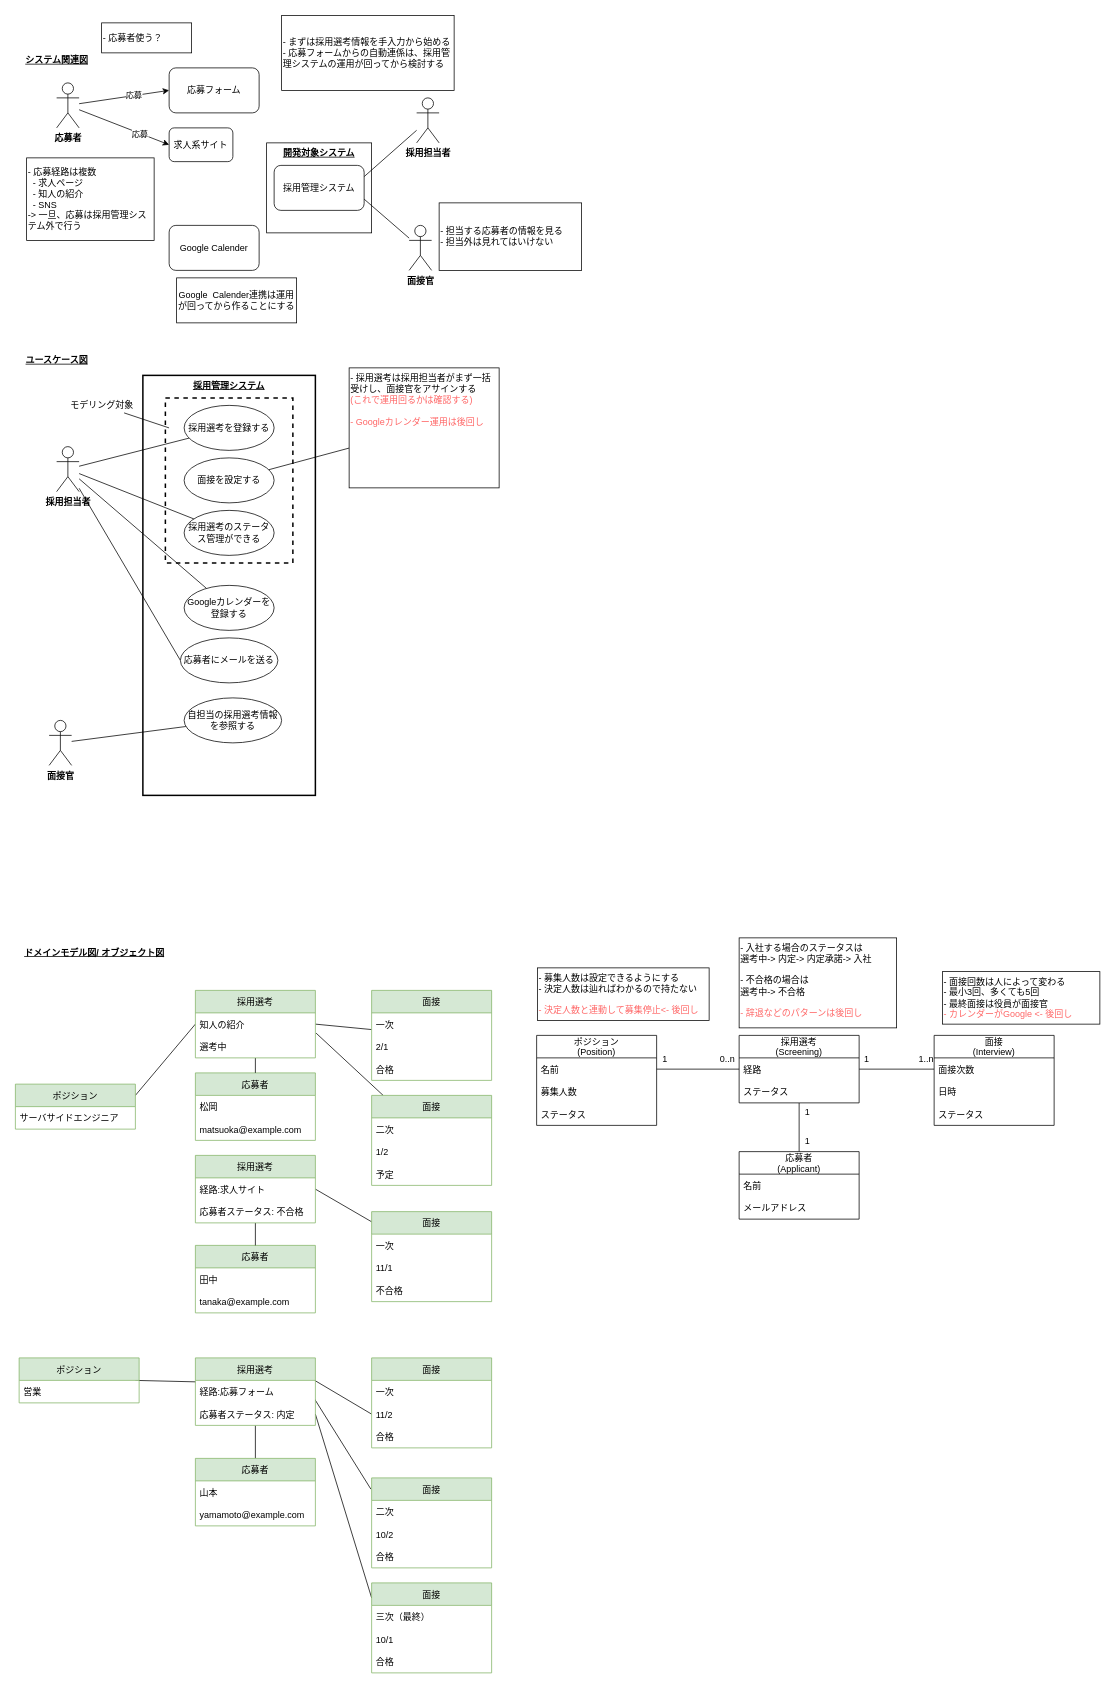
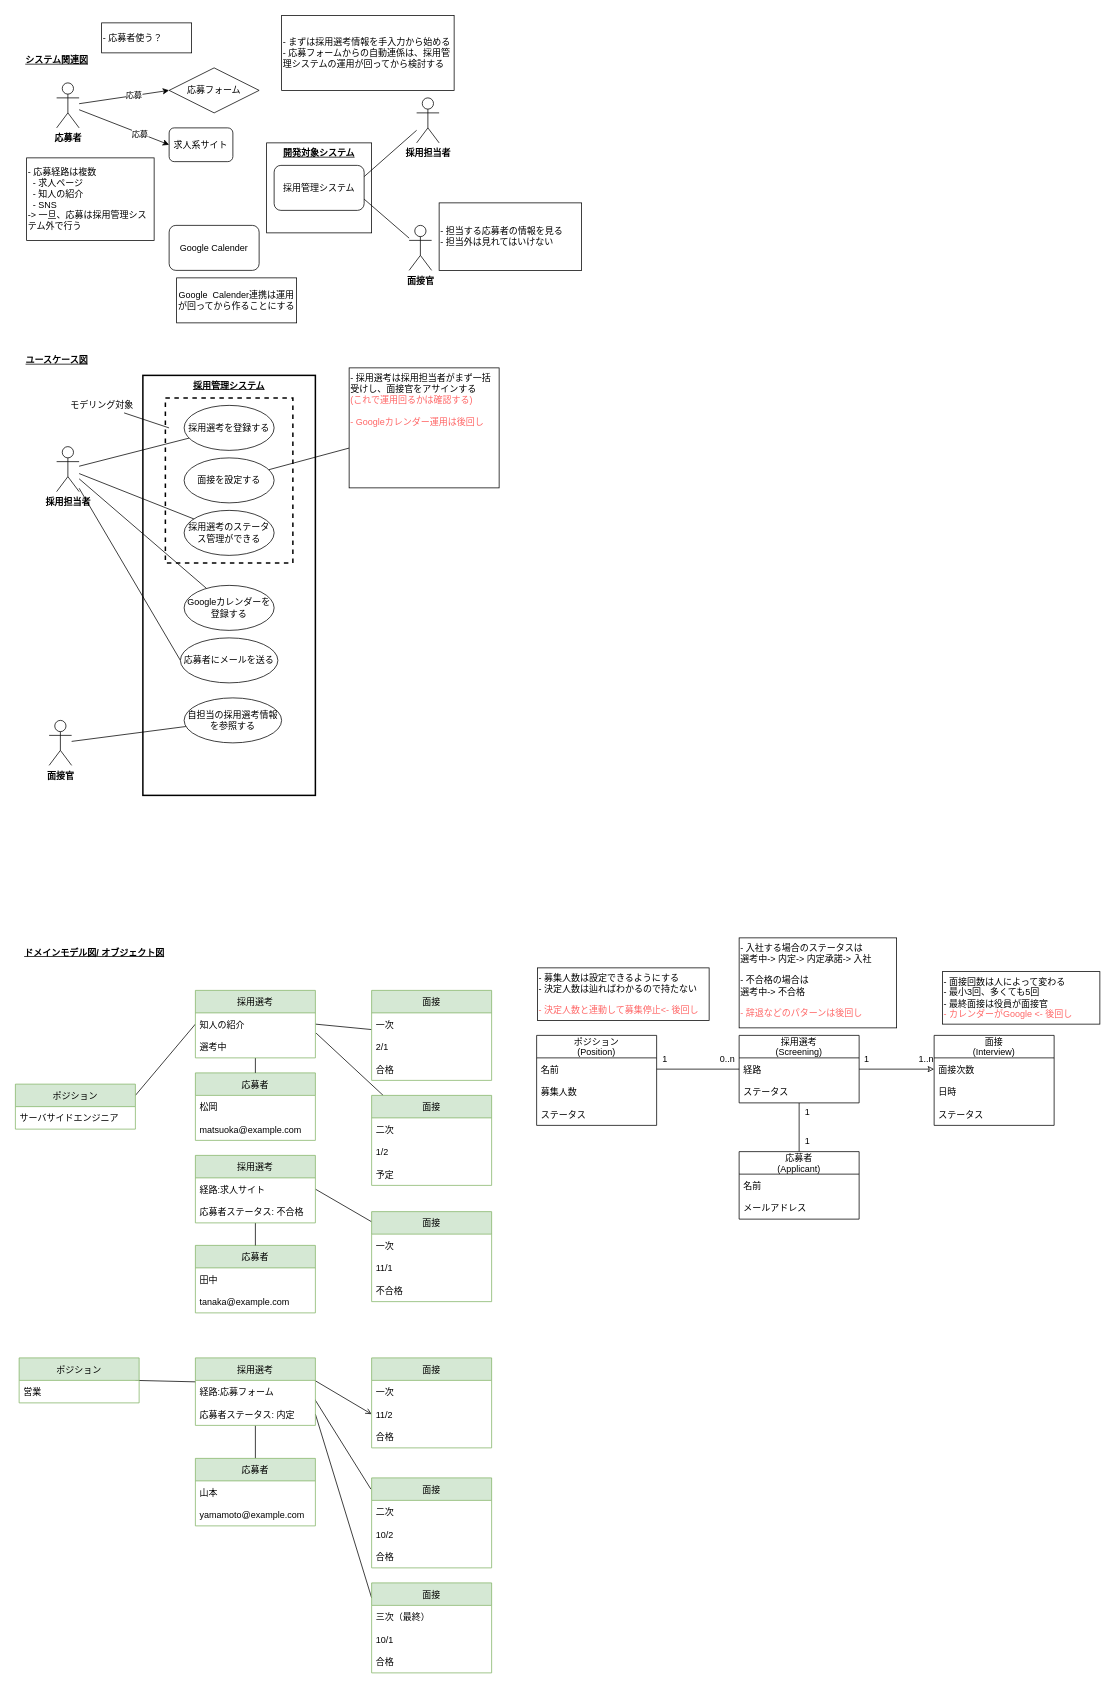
node "応募フォーム": shape rounded rectangle -> diamond
edge "経路" -- "面接次数": arrowhead none -> classic
edge "経路:応募フォーム" -- "11/2": arrowhead none -> open
